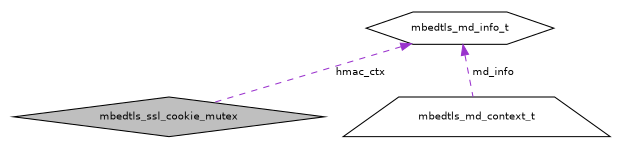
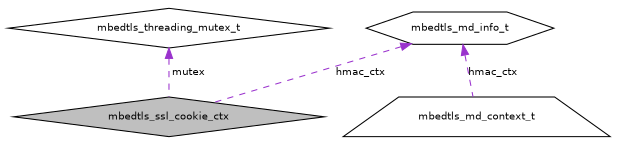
node "mbedtls_threading_mutex_t": added
edge "mbedtls_md_context_t" -> "mbedtls_md_info_t": label " md_info" -> " hmac_ctx"
node "mbedtls_ssl_cookie_mutex": label "mbedtls_ssl_cookie_mutex" -> "mbedtls_ssl_cookie_ctx"
